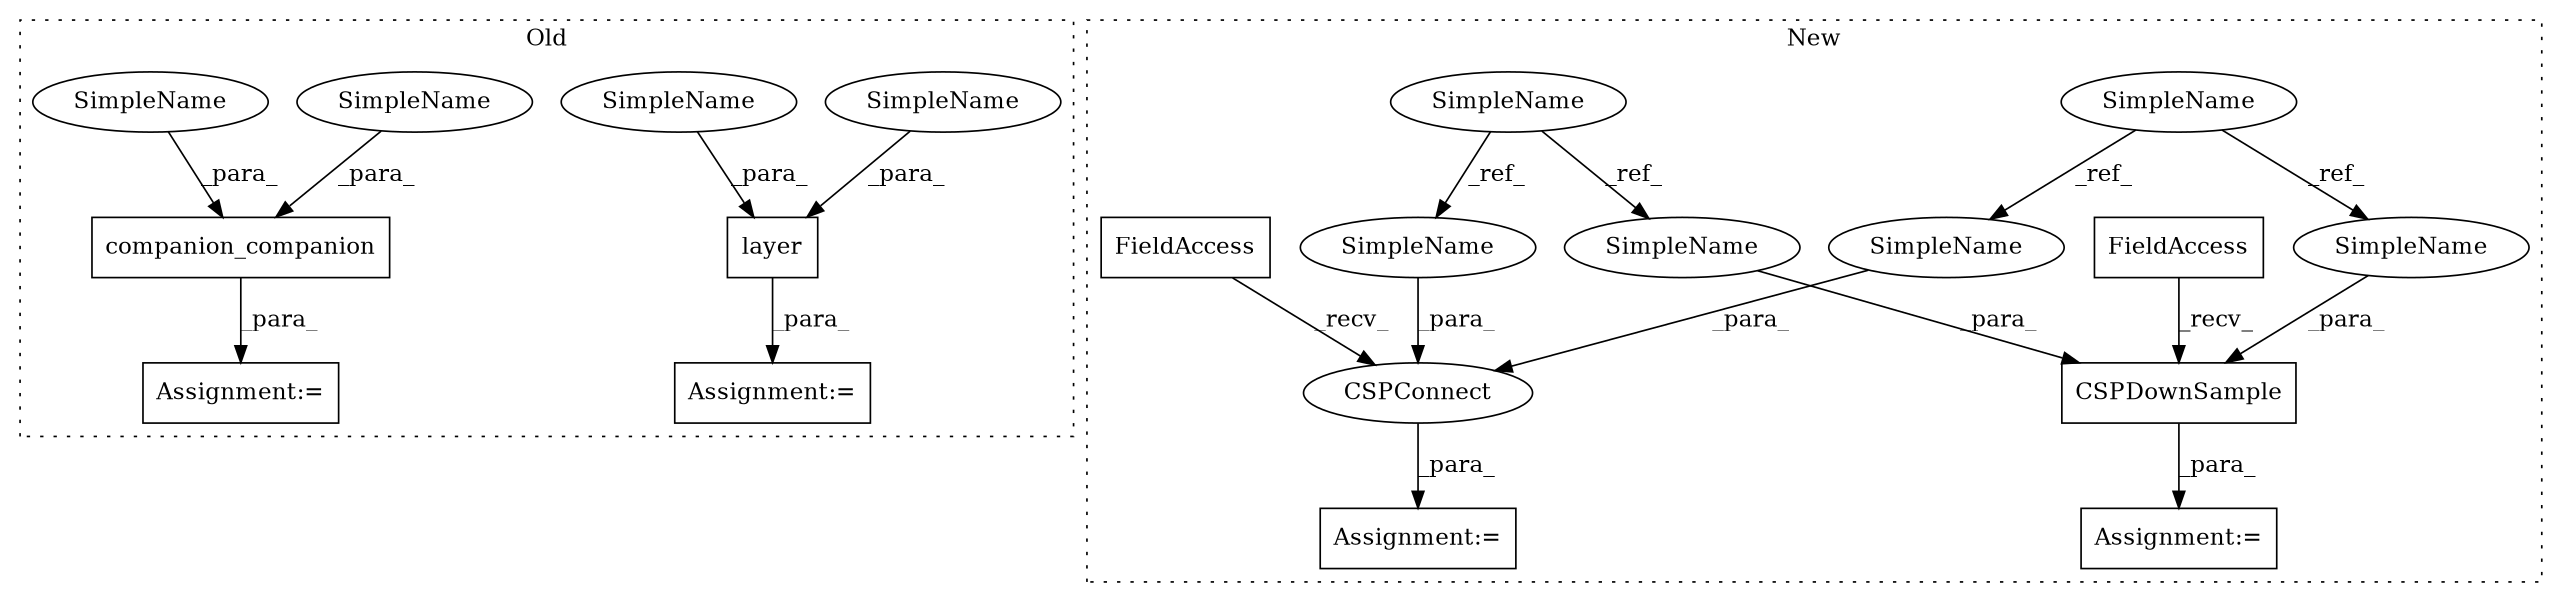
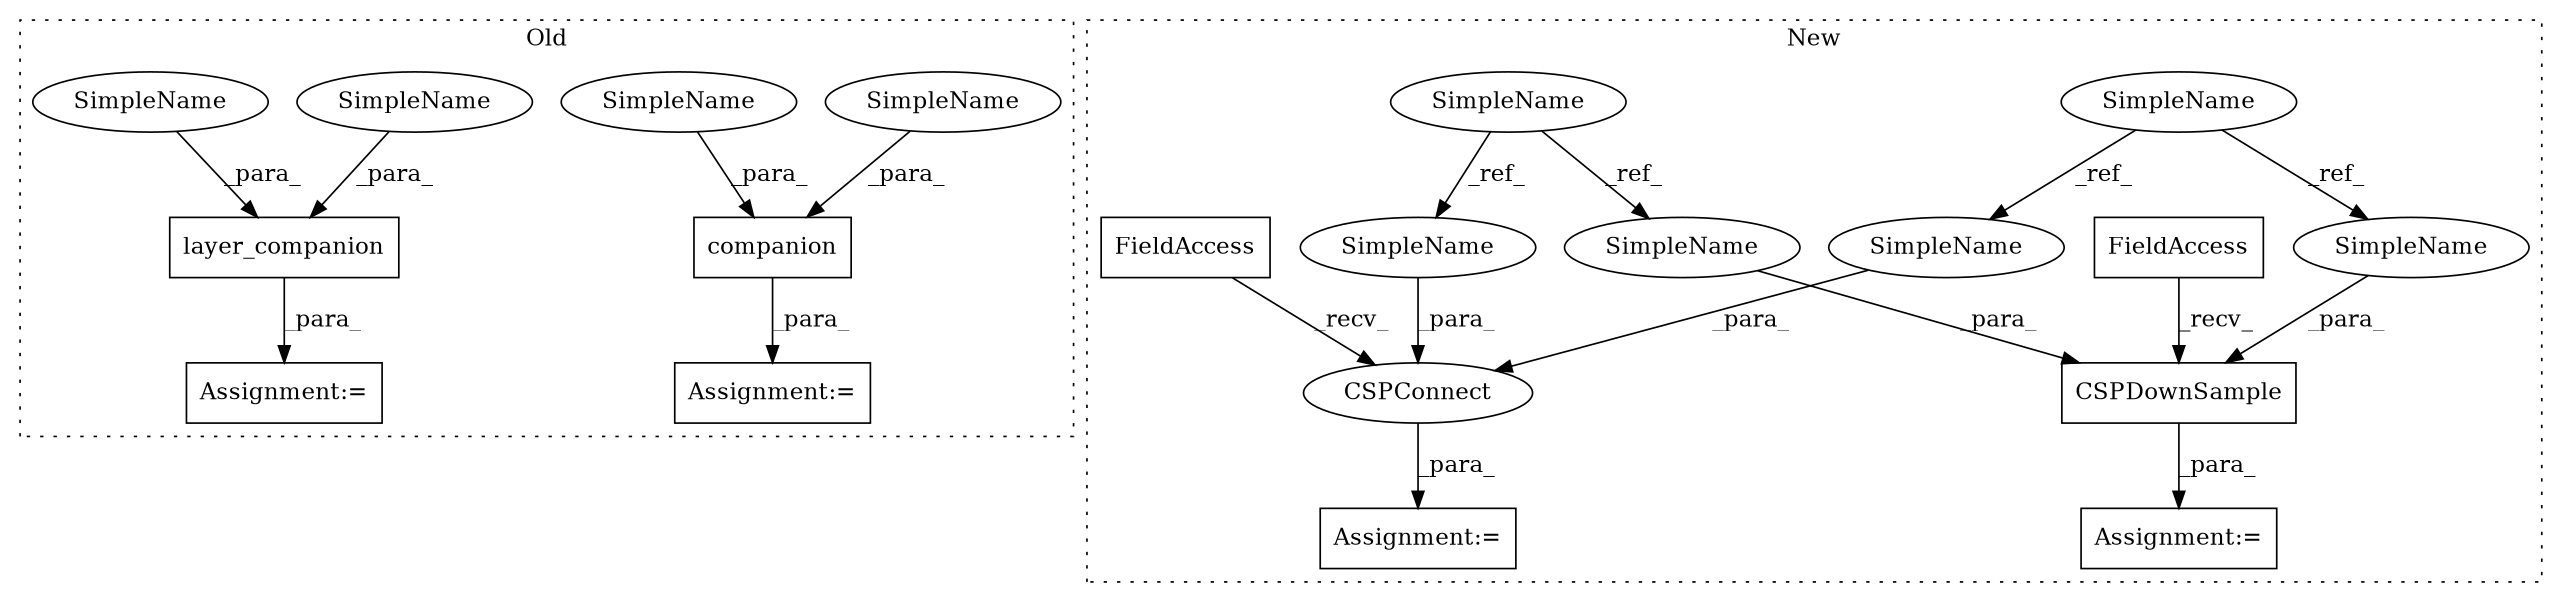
node "companion_companion": label "companion_companion" -> "layer_companion"
node "layer": label "layer" -> "companion"
